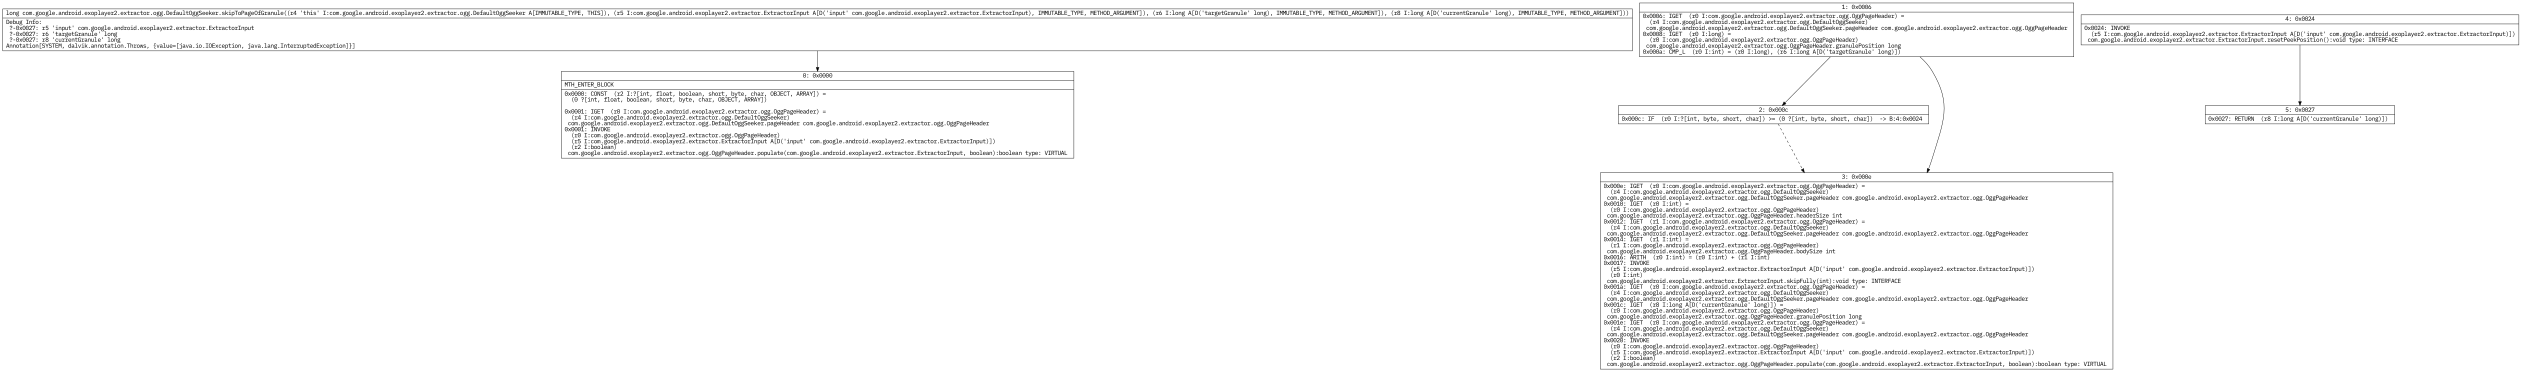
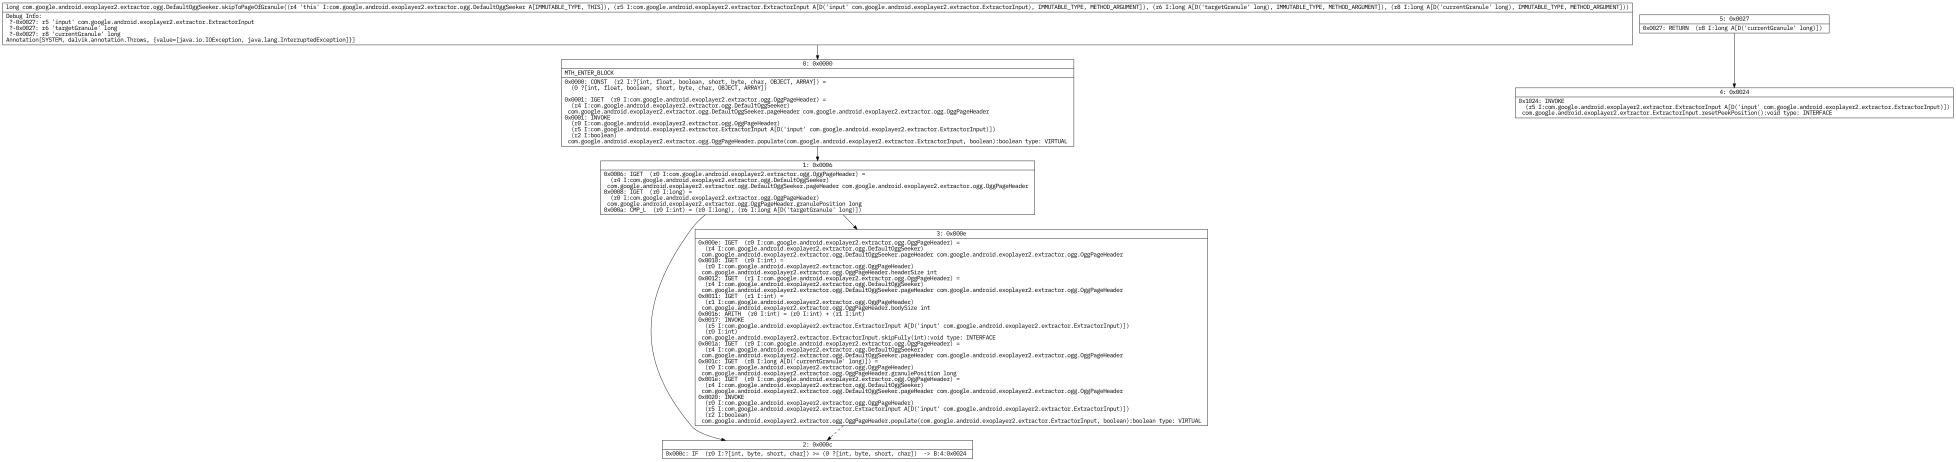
node "4: 0x0024": text "0x0024: INVOKE" -> "0x1024: INVOKE"
edge "4: 0x0024" -> "5: 0x0027": reversed
edge "2: 0x000c" -> "3: 0x000e": reversed
edge "0: 0x0000" -> "1: 0x0006": added
node "3: 0x000e": text "0x0014: IGET  (r1 I:int) =" -> "0x0011: IGET  (r1 I:int) ="
